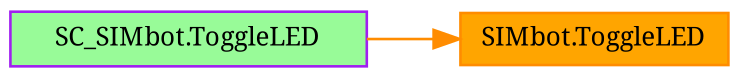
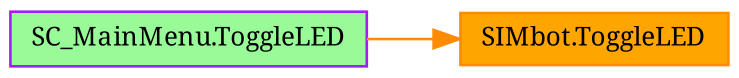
node "SC_SIMbot.ToggleLED": label "SC_SIMbot.ToggleLED" -> "SC_MainMenu.ToggleLED"
